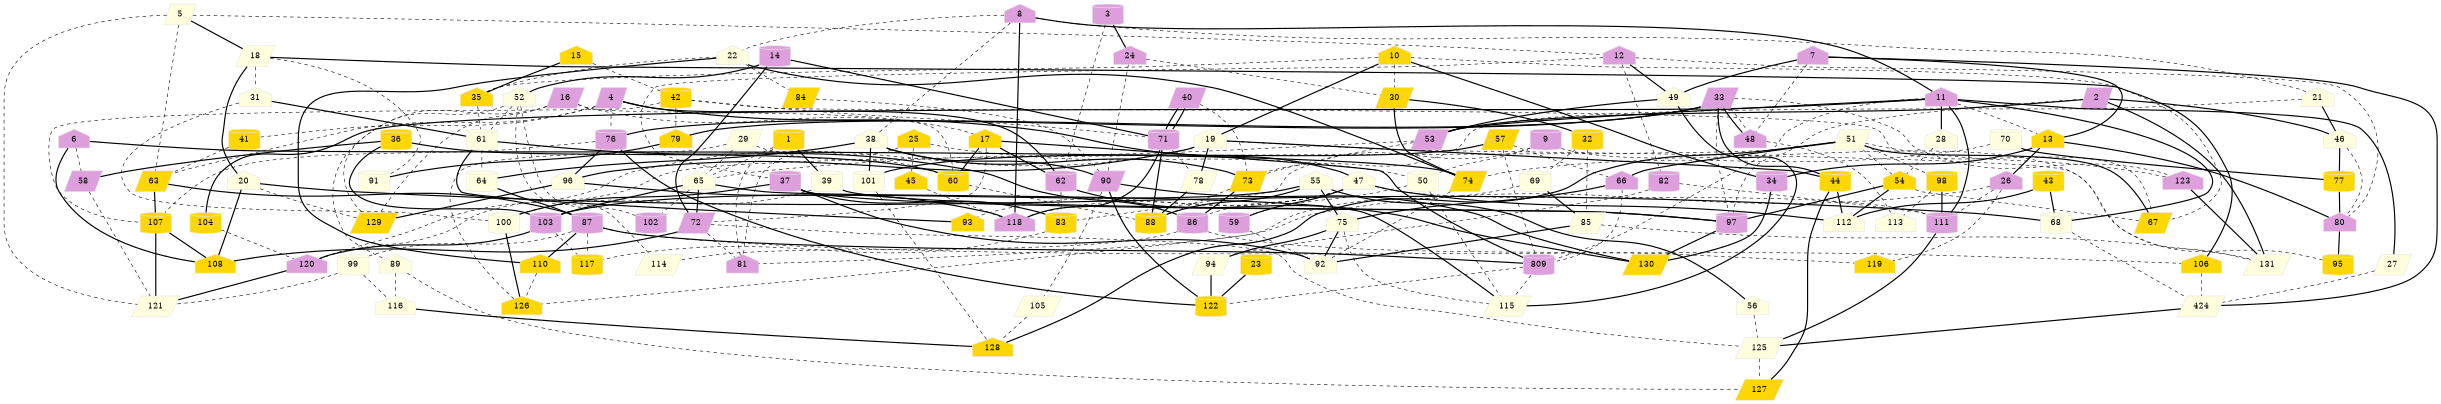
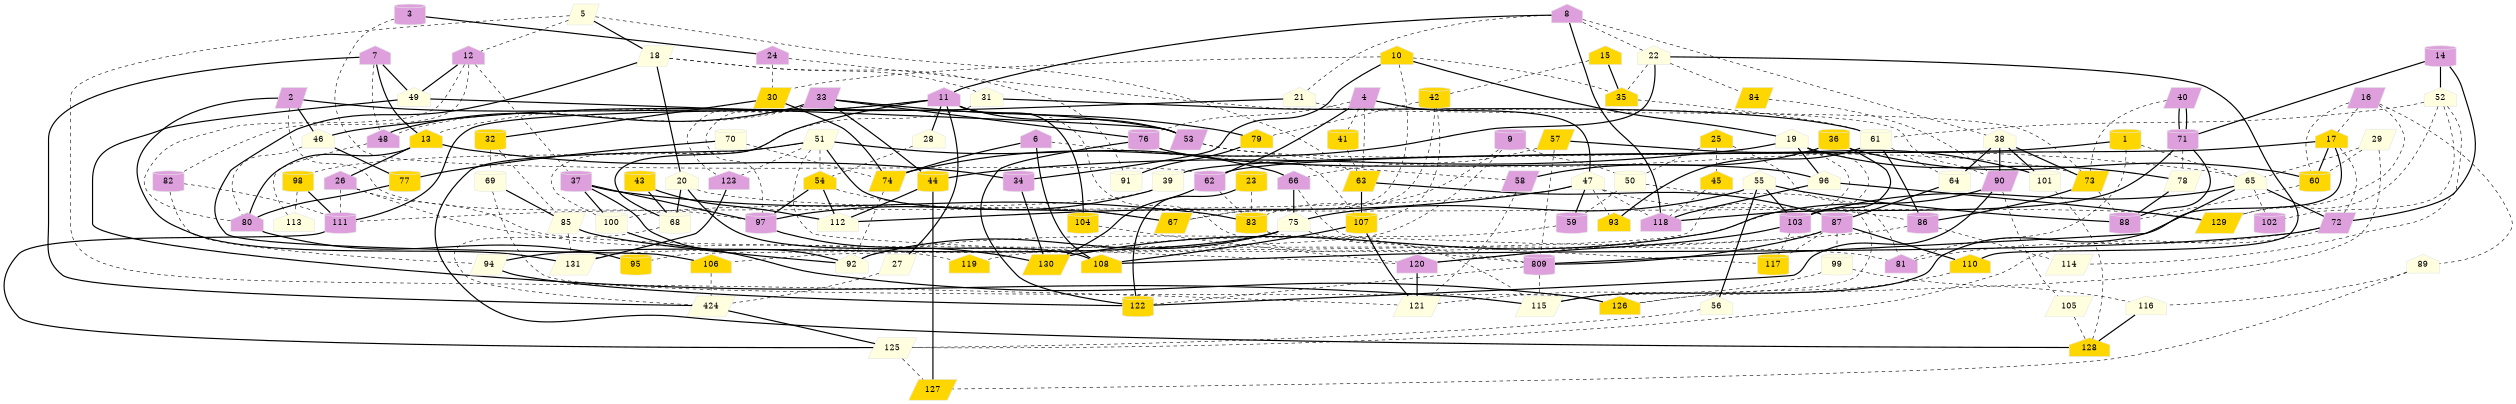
edge "42" -- "71": removed
edge "23" -- "83": added
node "88": fillcolor gold -> plum
